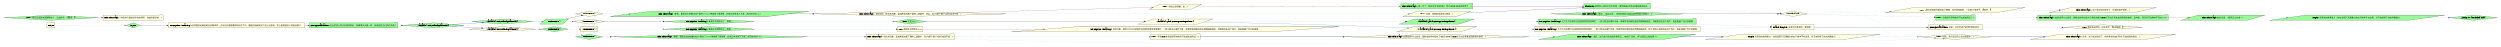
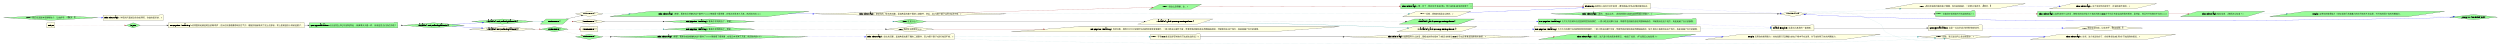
node "Rhetoric: 如果有人说自己并不刻薄，通常都是*非常*刻薄的最佳标志。": fillcolor palegreen -> lightyellow
node "You: “别这么刻薄嘛，金。”": fillcolor lightyellow -> palegreen
edge "Kim Kitsuragi: “警探，看来你已经解决这个案件了……”警督看了看周围，在笔记本里画了几笔，然后转向你……" -> "Kim Kitsuragi: “是蝗虫的。蝗虫失踪案，是虚构昆虫案下属的二级案件。所以，至少*那个案子*进行地还不错。”": color black -> blue
edge "Jump to: [Untitled hub]" -> "Untitled hub": added
node "You: 我得告诉莫雷尔……": shape folder -> diamond
